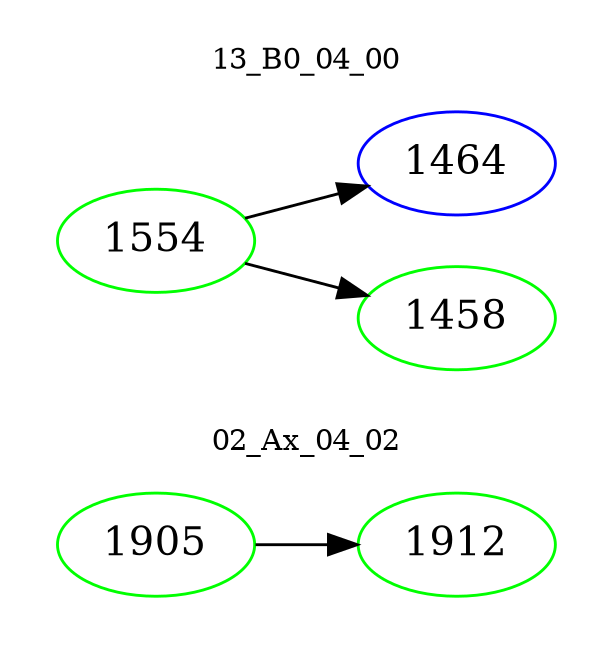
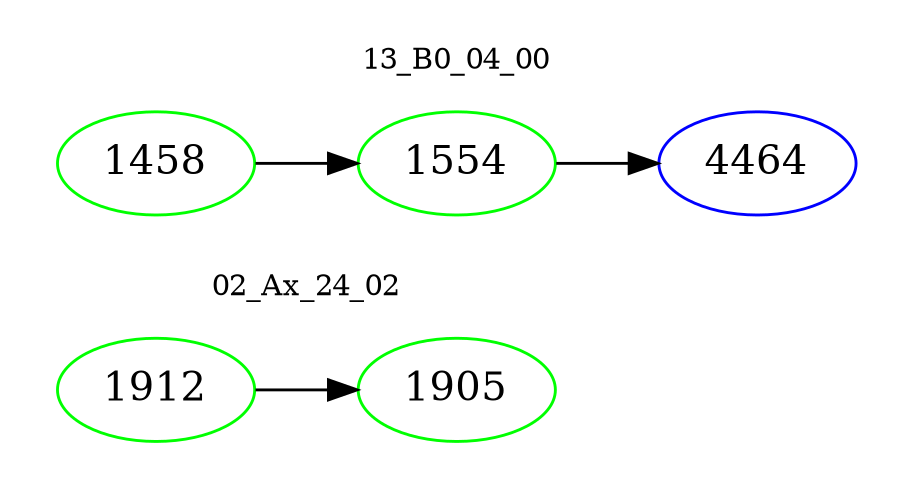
node "1464": label "1464" -> "4464"
edge "1554" -> "1458": reversed
cluster "02_Ax_04_02": label "02_Ax_04_02" -> "02_Ax_24_02"
edge "1905" -> "1912": reversed
